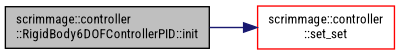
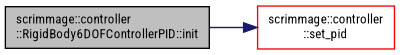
node "scrimmage::controller ::set_set": label "scrimmage::controller ::set_set" -> "scrimmage::controller ::set_pid"
